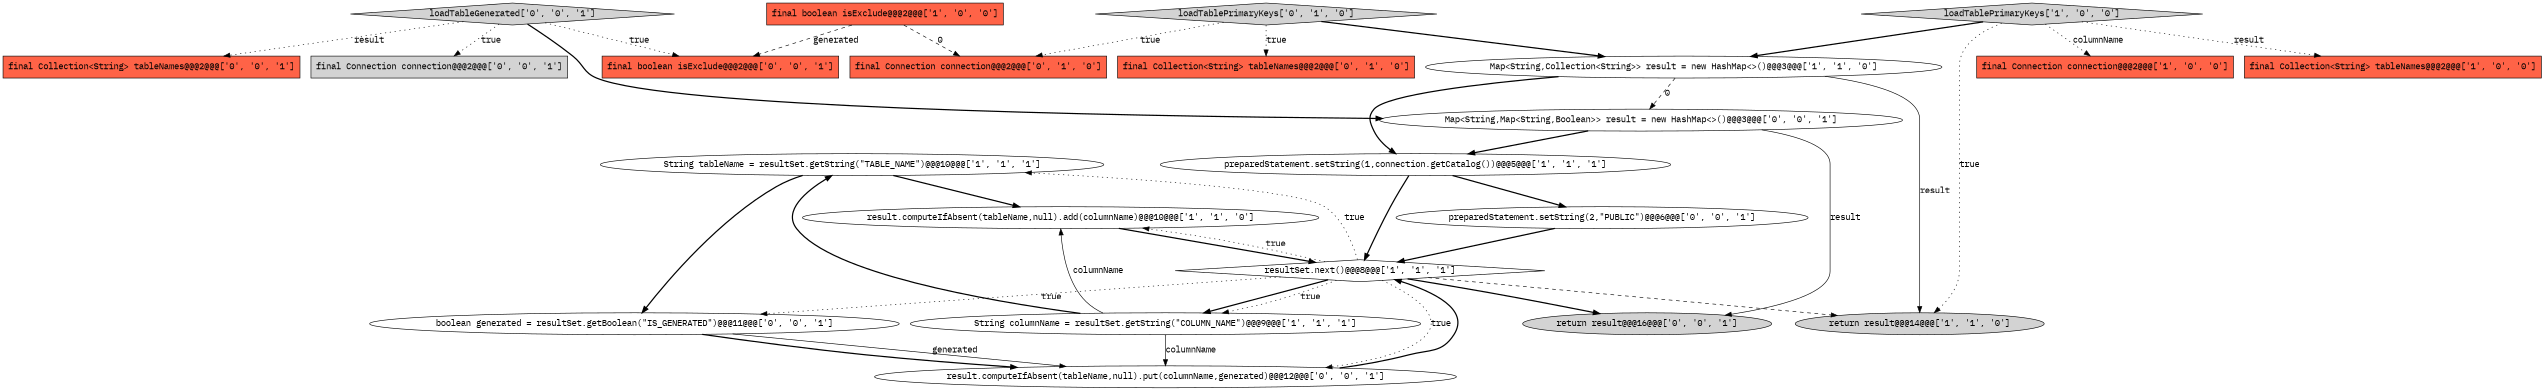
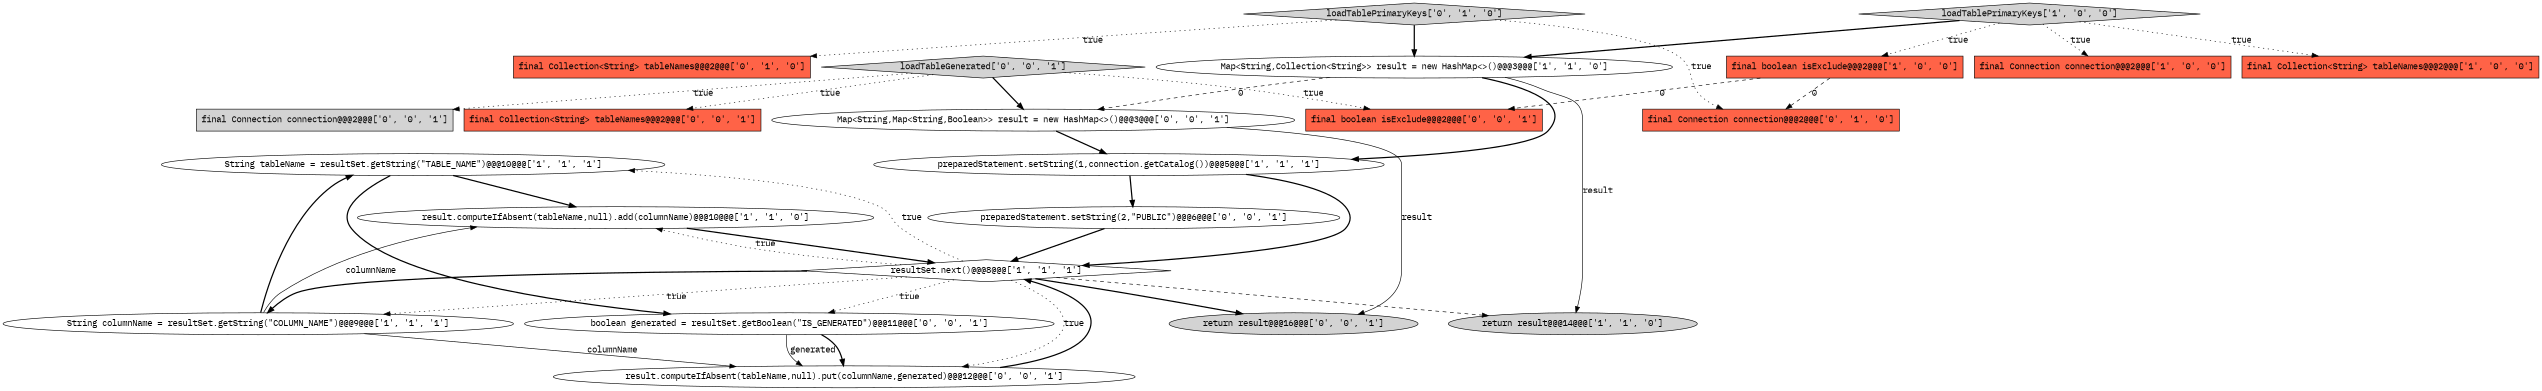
edge "loadTableGenerated['0', '0', '1']" -> "final Collection<String> tableNames@@@2@@@['0', '0', '1']": label "result" -> "true"
edge "final boolean isExclude@@@2@@@['1', '0', '0']" -> "final boolean isExclude@@@2@@@['0', '0', '1']": label "generated" -> "0"
edge "loadTablePrimaryKeys['1', '0', '0']" -> "final Connection connection@@@2@@@['1', '0', '0']": label "columnName" -> "true"
edge "loadTablePrimaryKeys['1', '0', '0']" -> "final Collection<String> tableNames@@@2@@@['1', '0', '0']": label "result" -> "true"
edge "loadTablePrimaryKeys['1', '0', '0']" -> "return result@@@14@@@['1', '1', '0']": now "loadTablePrimaryKeys['1', '0', '0']" -> "final boolean isExclude@@@2@@@['1', '0', '0']"
